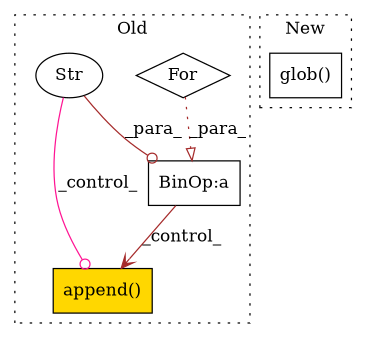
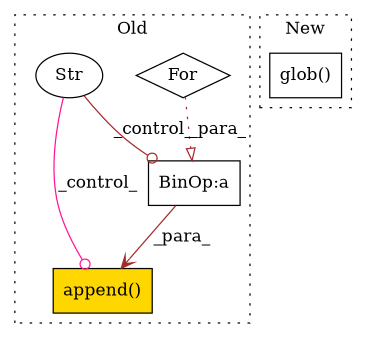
edge "Str" -> "BinOp:a": label "_para_" -> "_control_"
edge "BinOp:a" -> "append()": label "_control_" -> "_para_"
